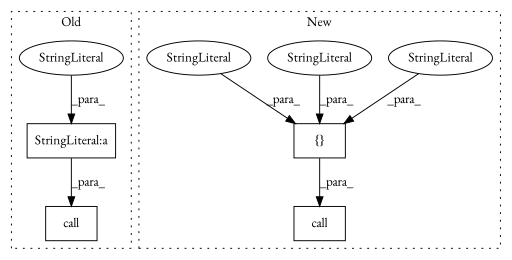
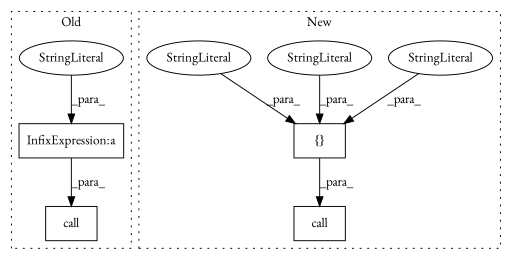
node "StringLiteral:a": label "StringLiteral:a" -> "InfixExpression:a"
